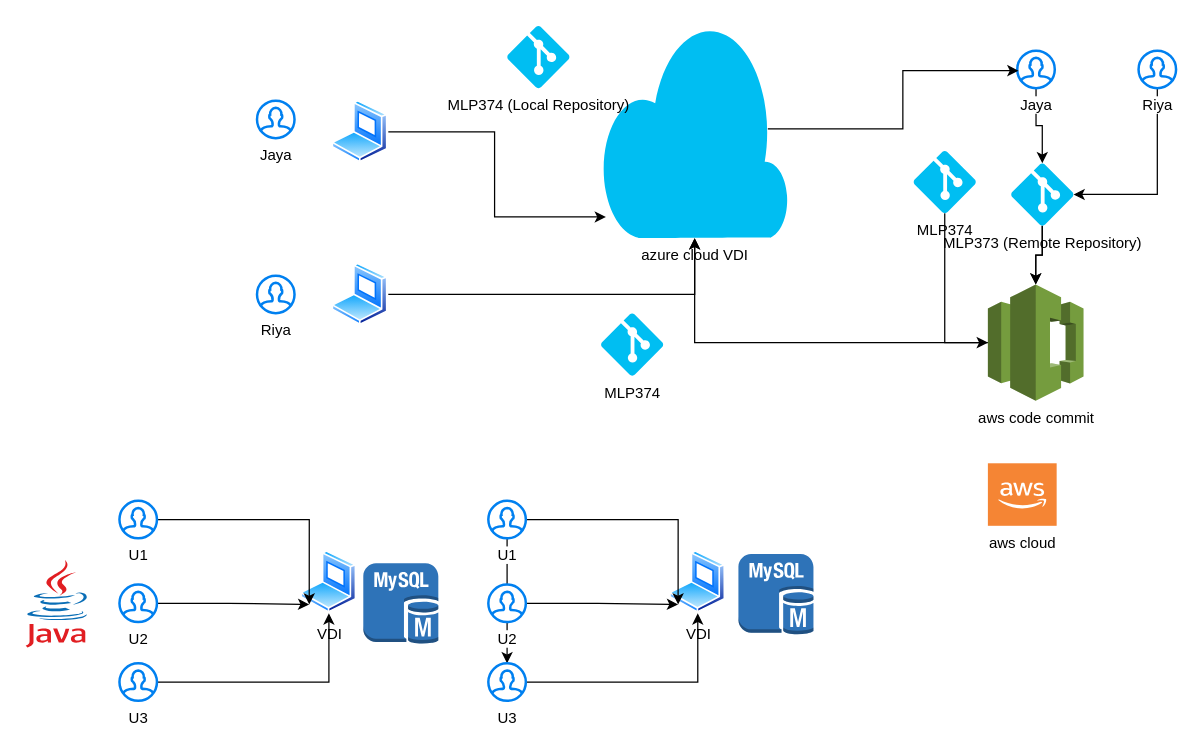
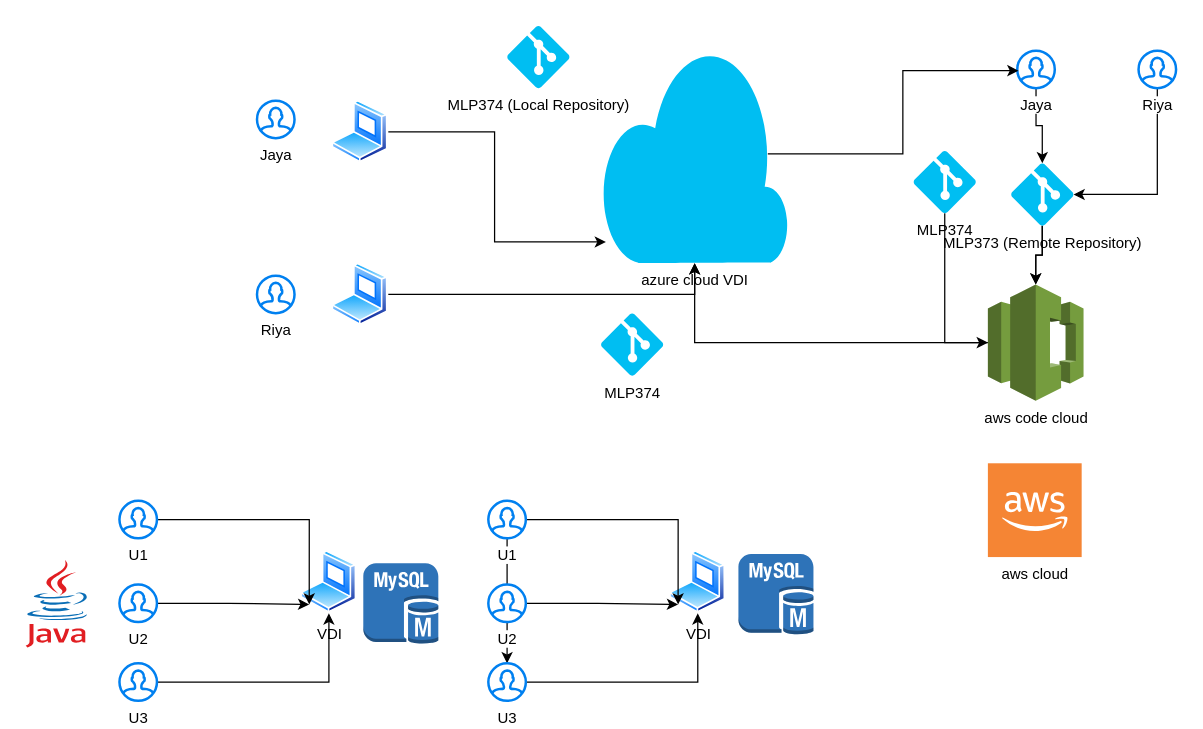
node "azure cloud VDI": moved (694, 129) -> (694, 154)
node "aws code commit": label "aws code commit" -> "aws code cloud"
node "aws cloud": size 69x63 -> 94x94
